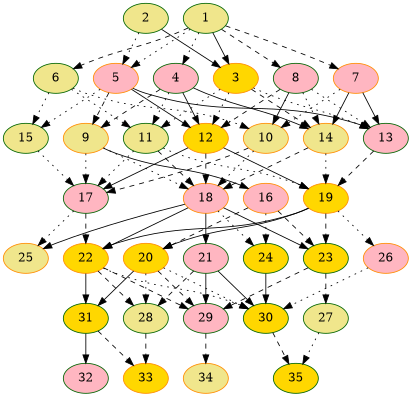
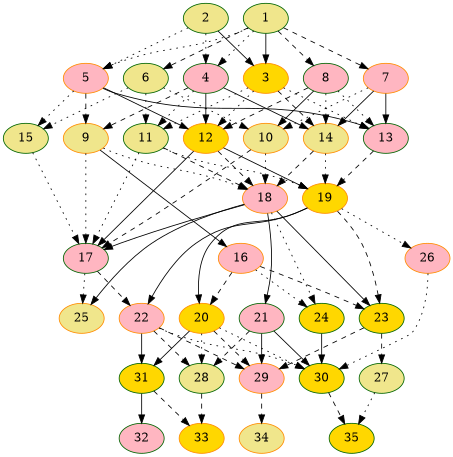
edge "2" -> "4": added
edge "18" -> "22": now "18" -> "17"
node "22": fillcolor gold -> lightpink
node "29": color darkgreen -> darkorange
